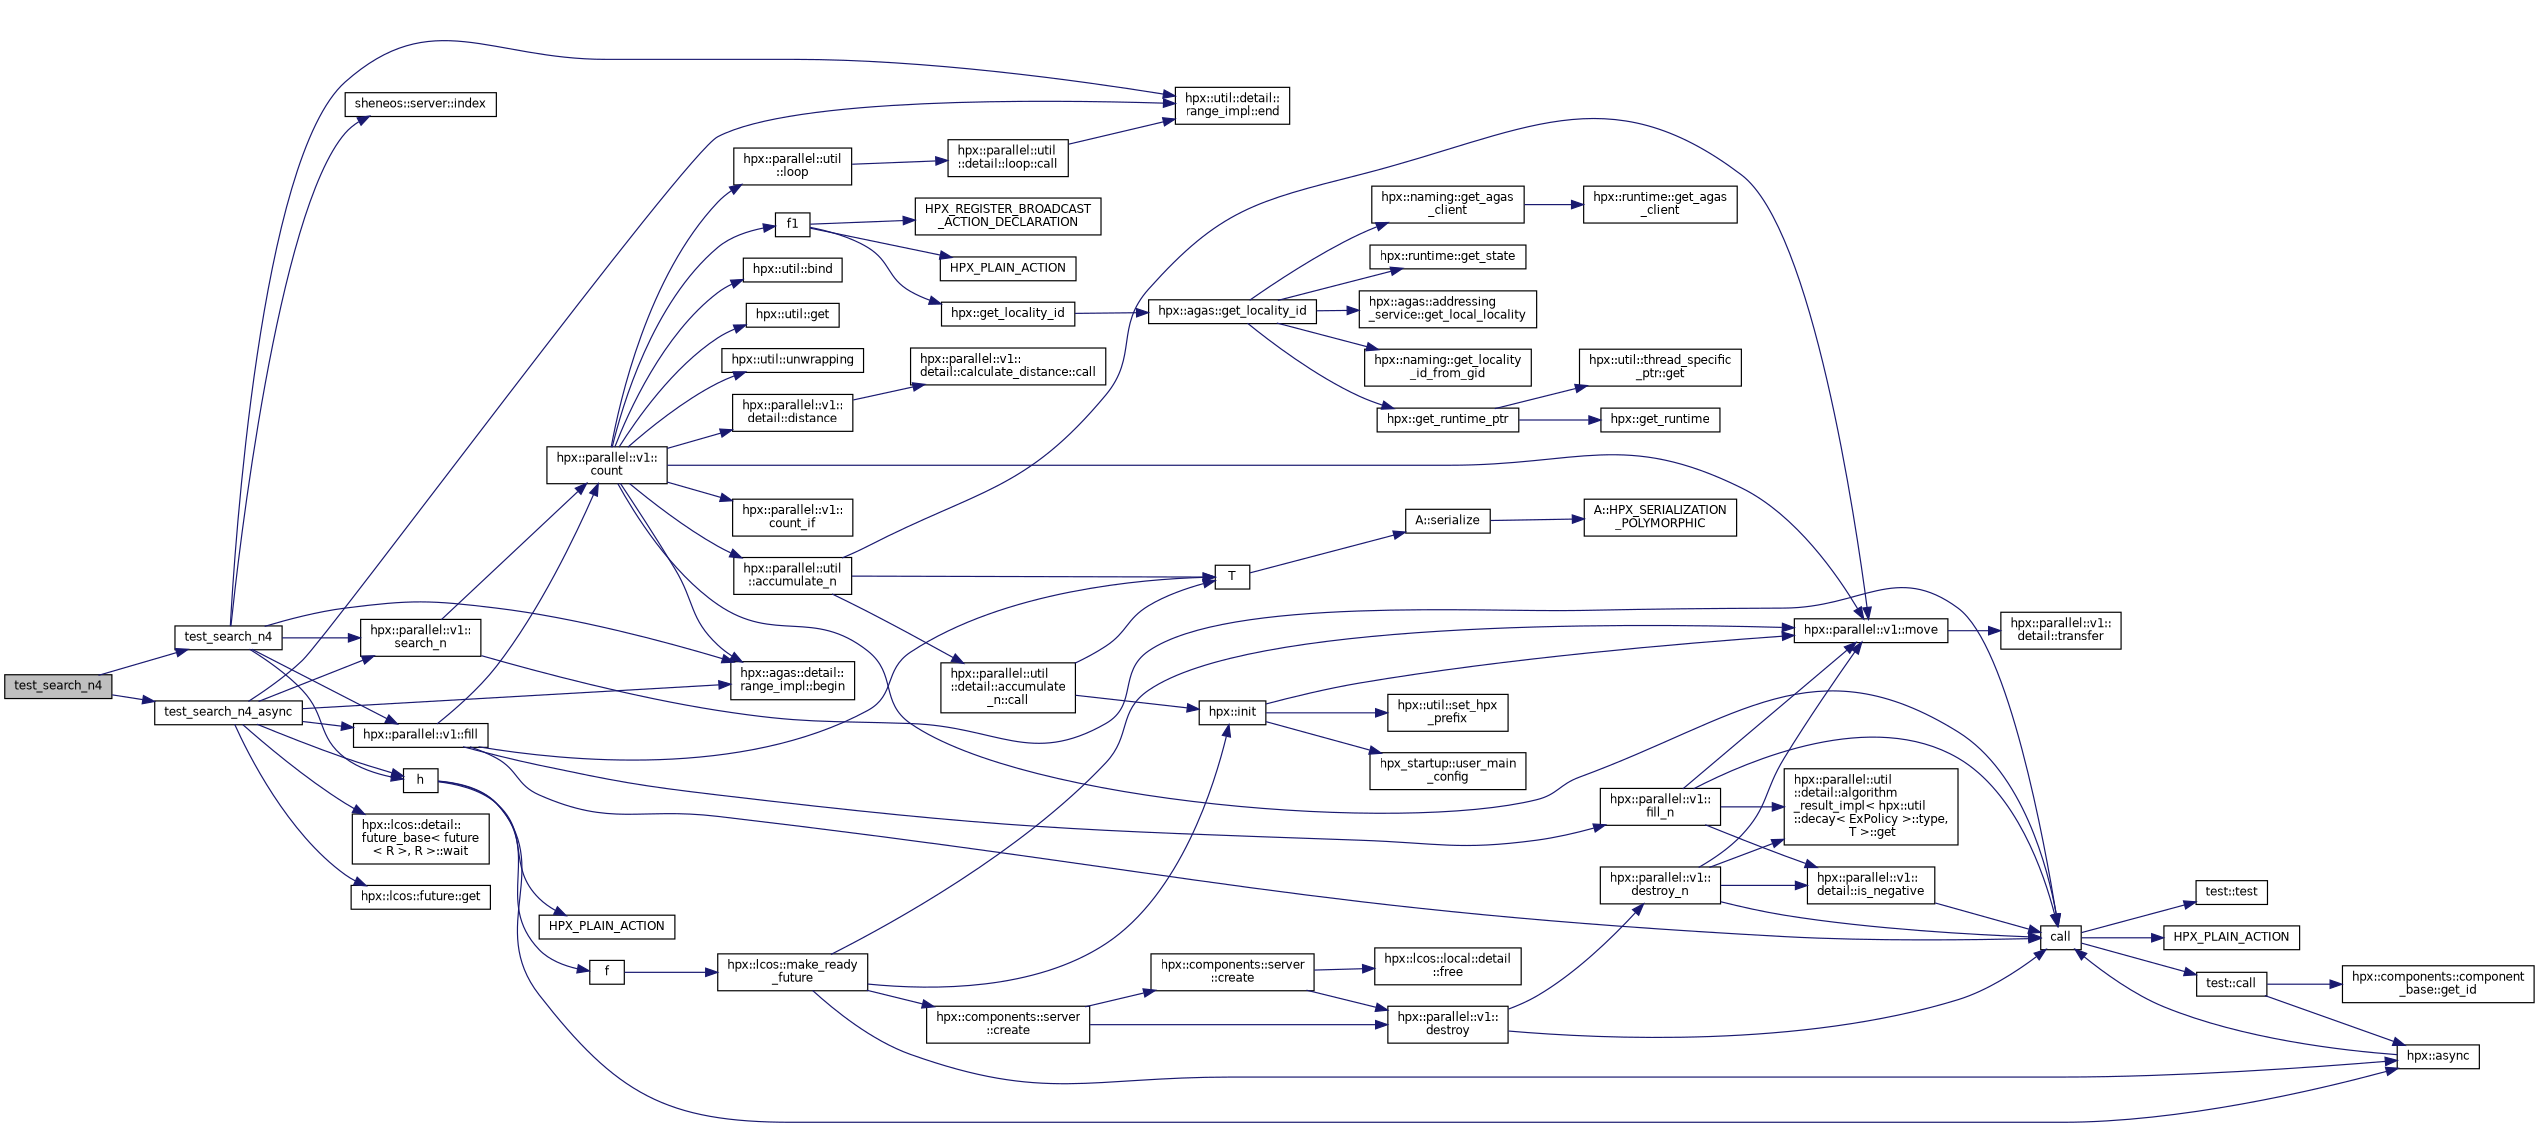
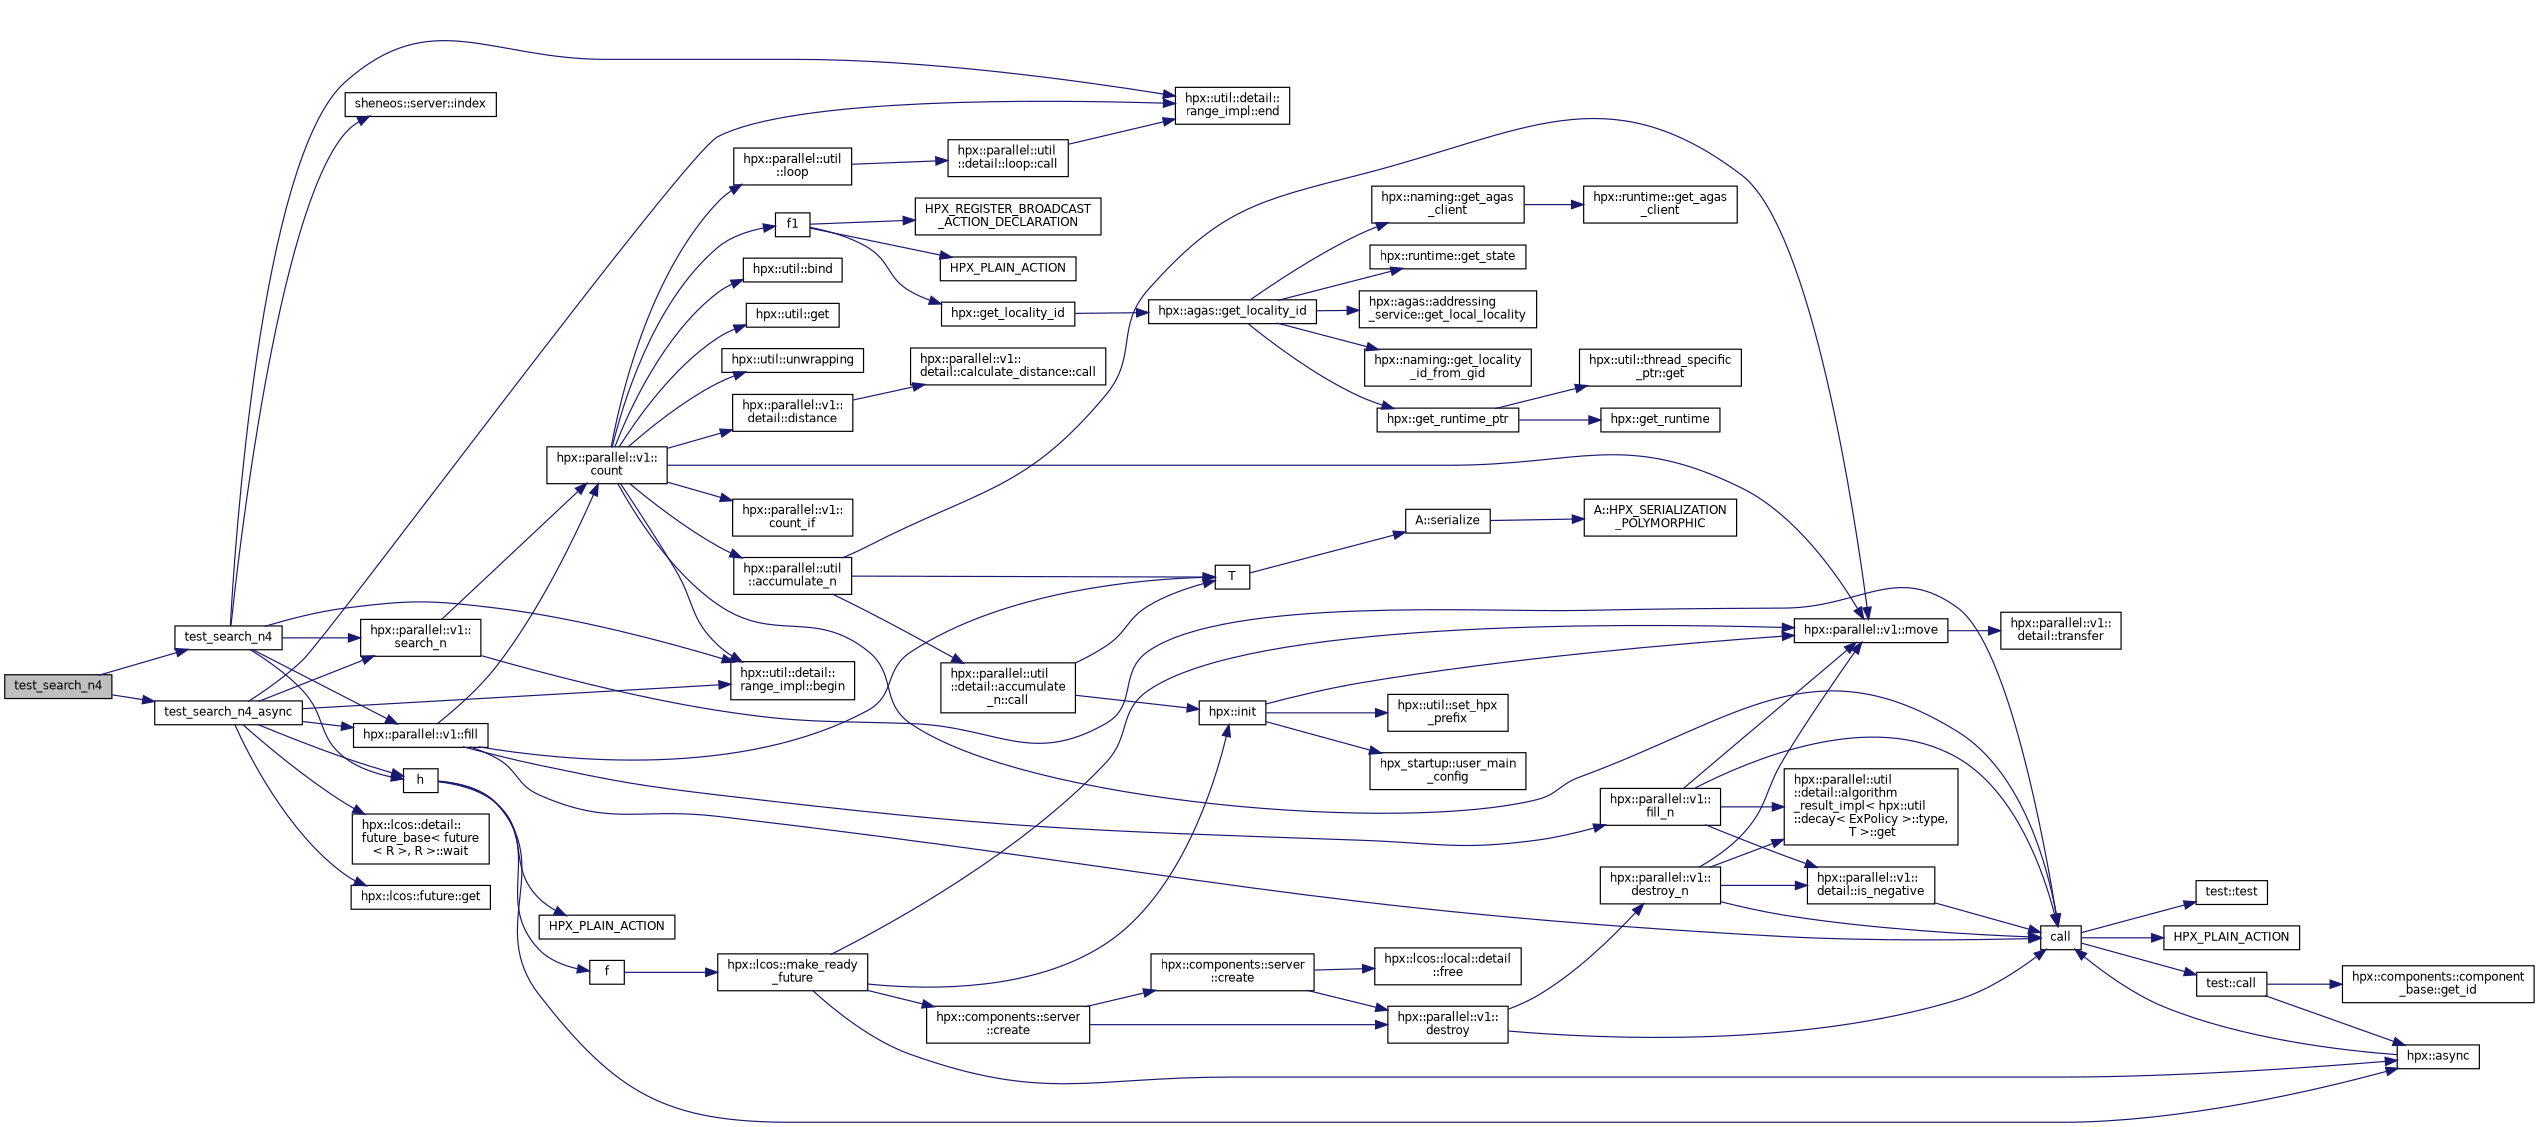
node "hpx::agas::detail:: range_impl::begin": label "hpx::agas::detail:: range_impl::begin" -> "hpx::util::detail:: range_impl::begin"
